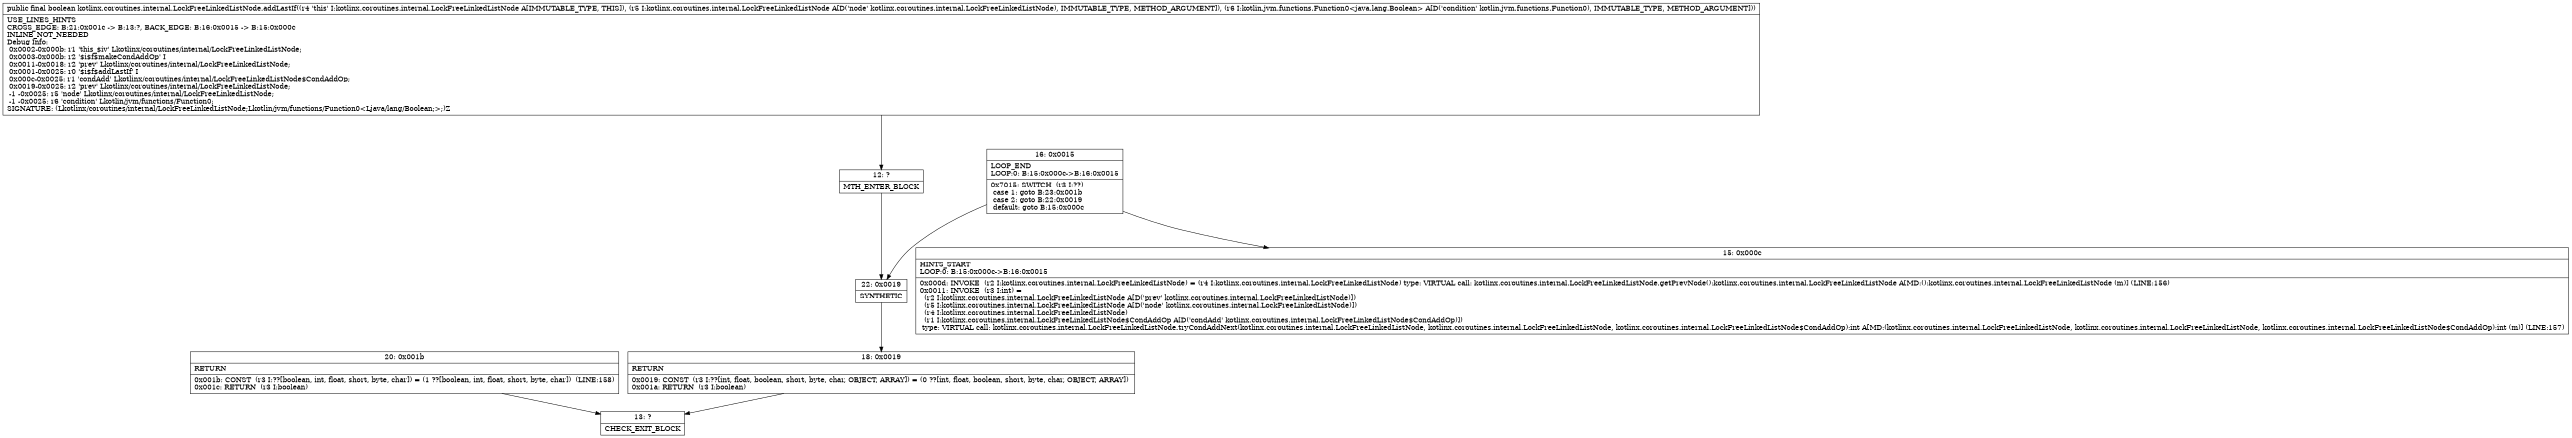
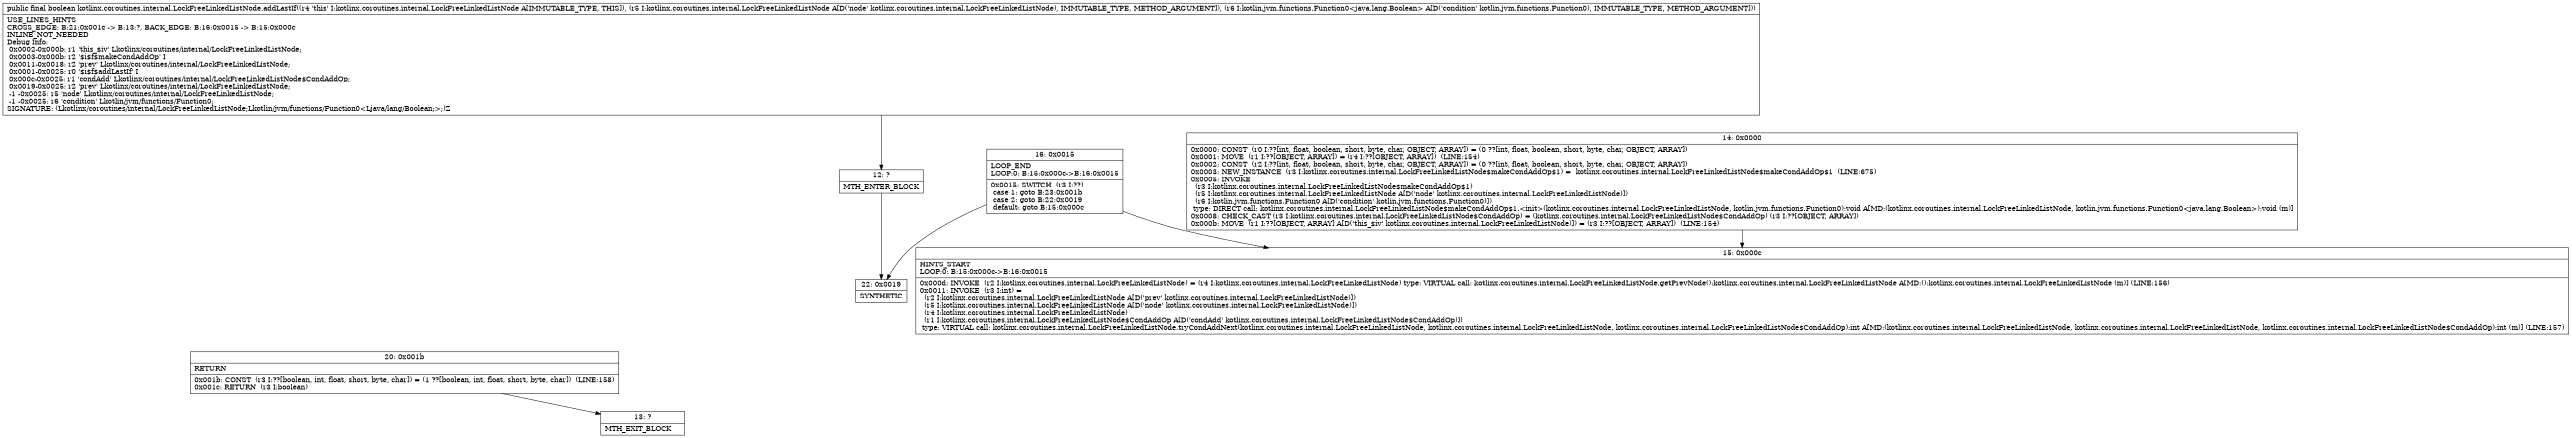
node "14: 0x0000": added
node "16: 0x0015": text "0x7015: SWITCH  (r3 I:??)" -> "0x0015: SWITCH  (r3 I:??)"
node "18: 0x0019": removed
node "13: ?": text "CHECK_EXIT_BLOCK" -> "MTH_EXIT_BLOCK"
